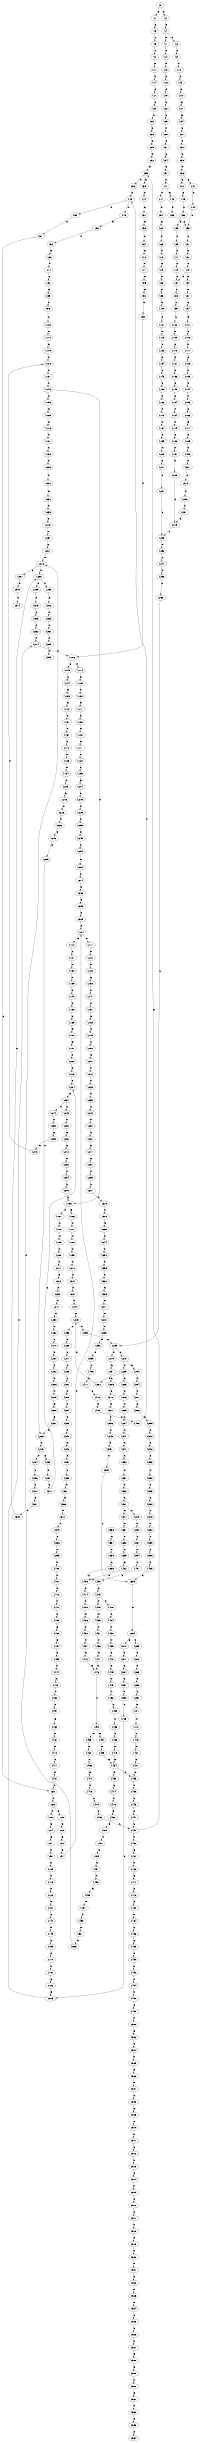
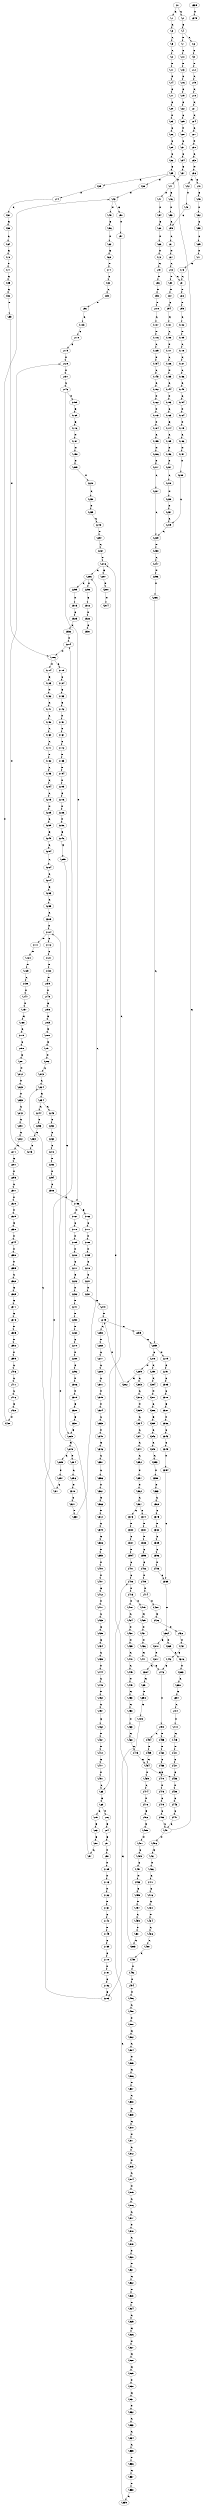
edge "S331" -> "S339": removed, label "T"
node "S535": added
